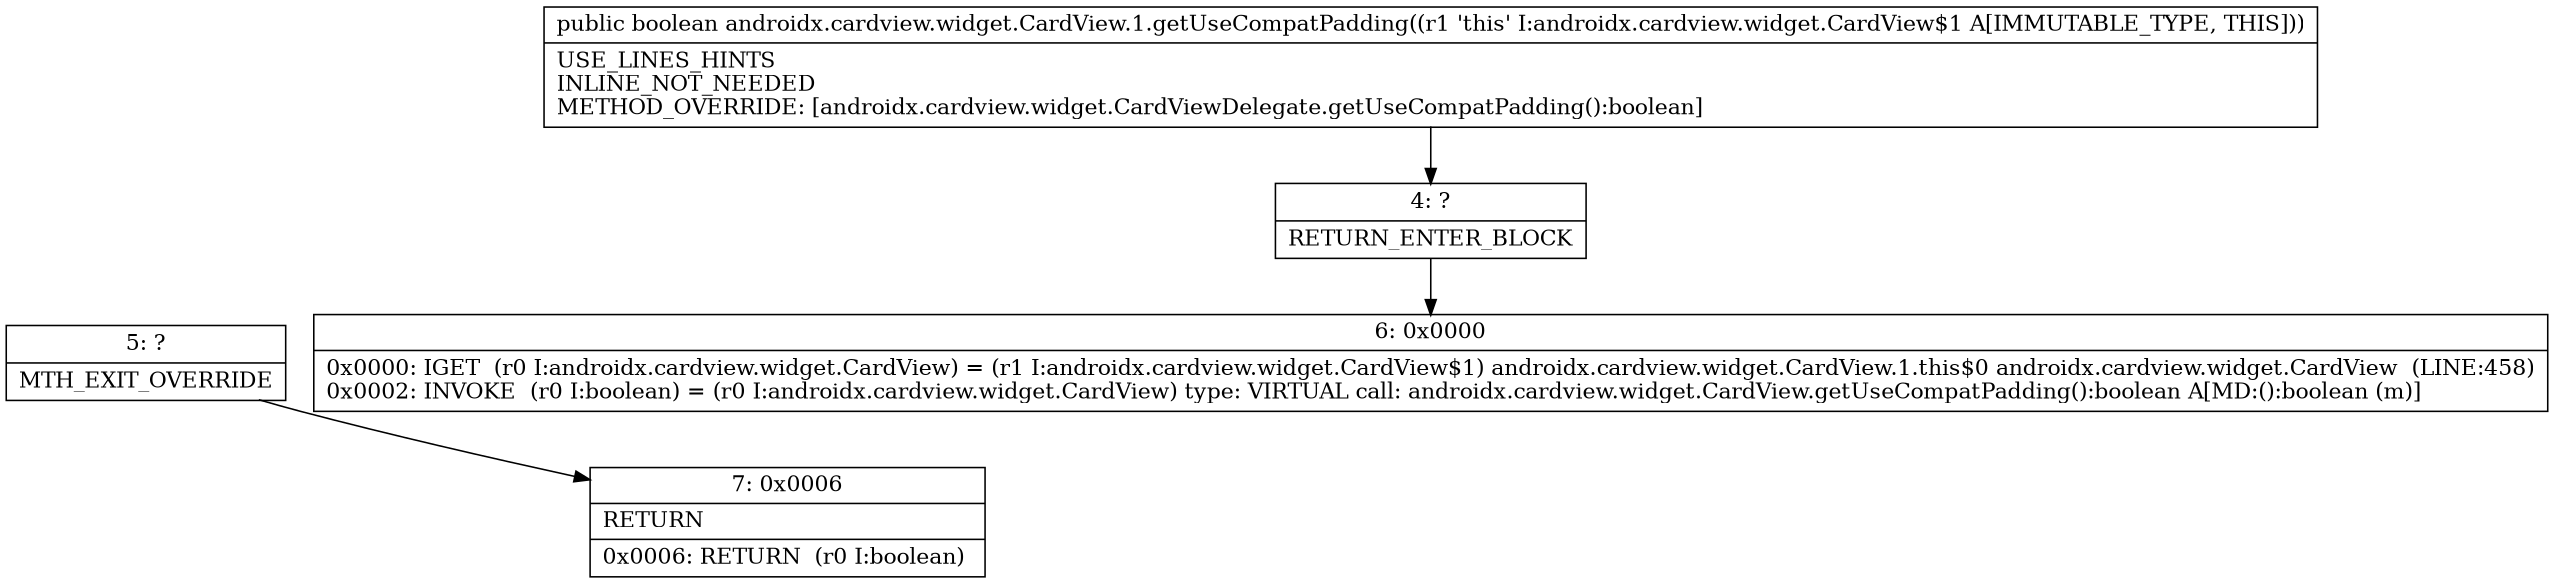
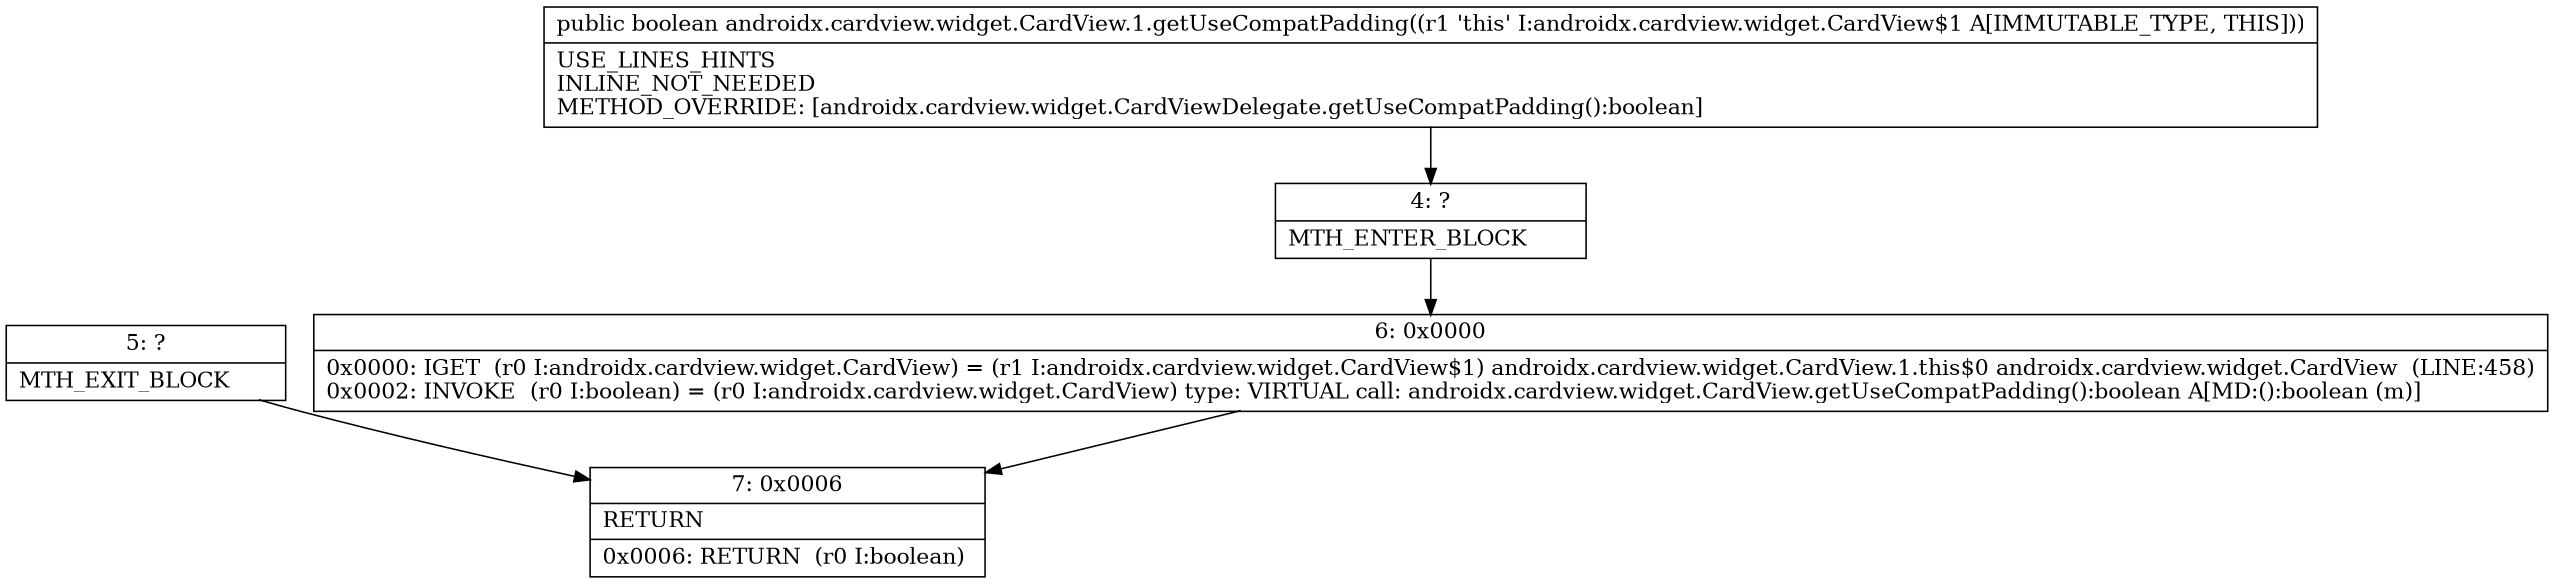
node "4: ?": text "RETURN_ENTER_BLOCK" -> "MTH_ENTER_BLOCK"
node "5: ?": text "MTH_EXIT_OVERRIDE" -> "MTH_EXIT_BLOCK"
edge "6: 0x0000" -> "7: 0x0006": added
